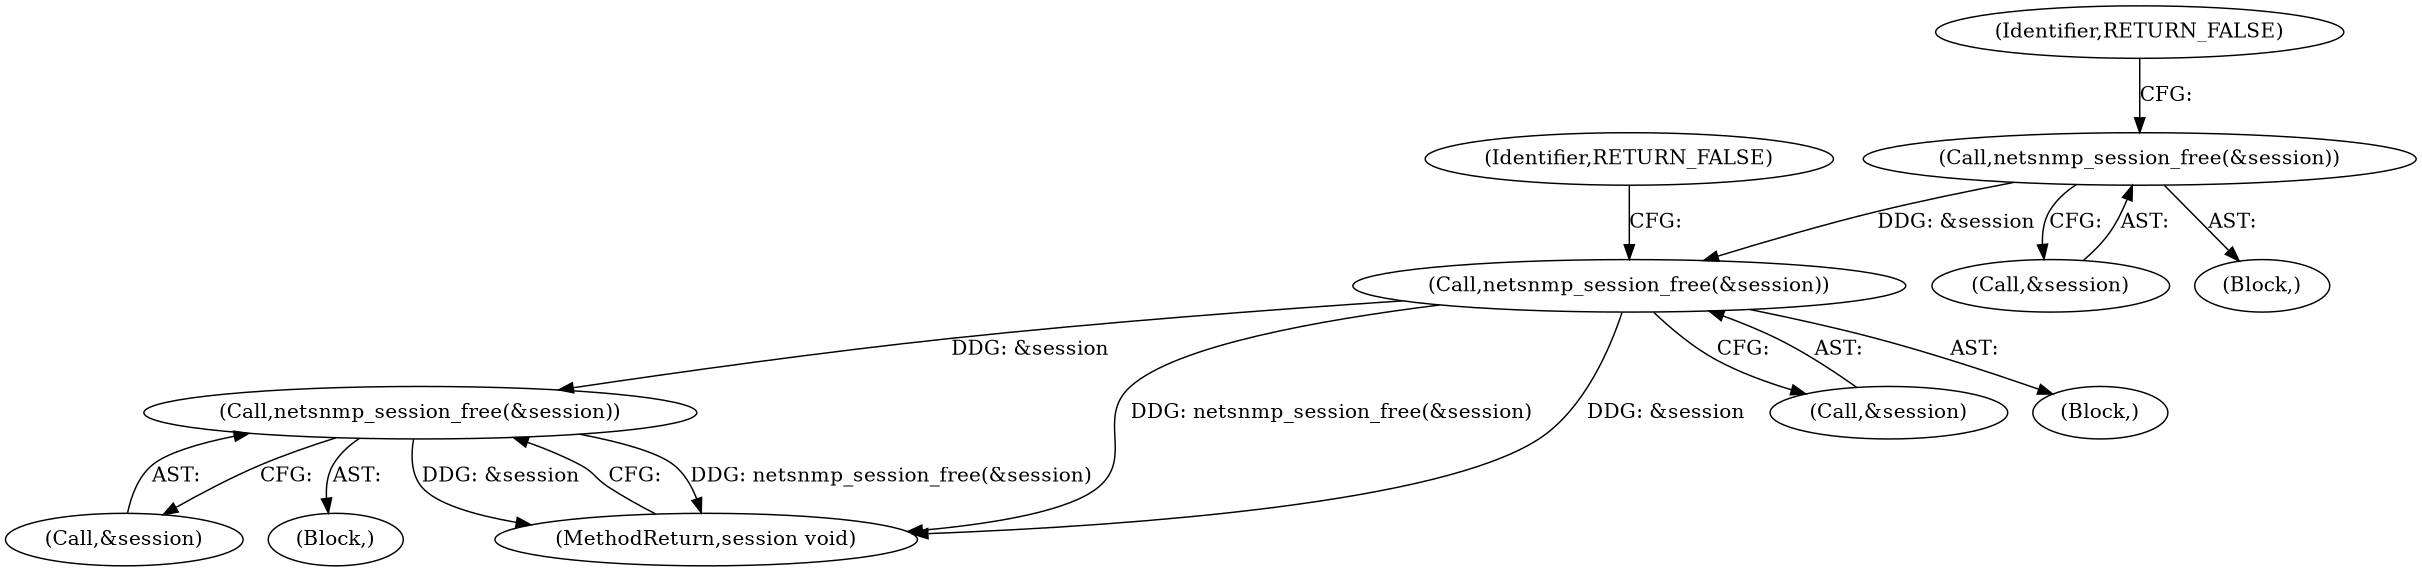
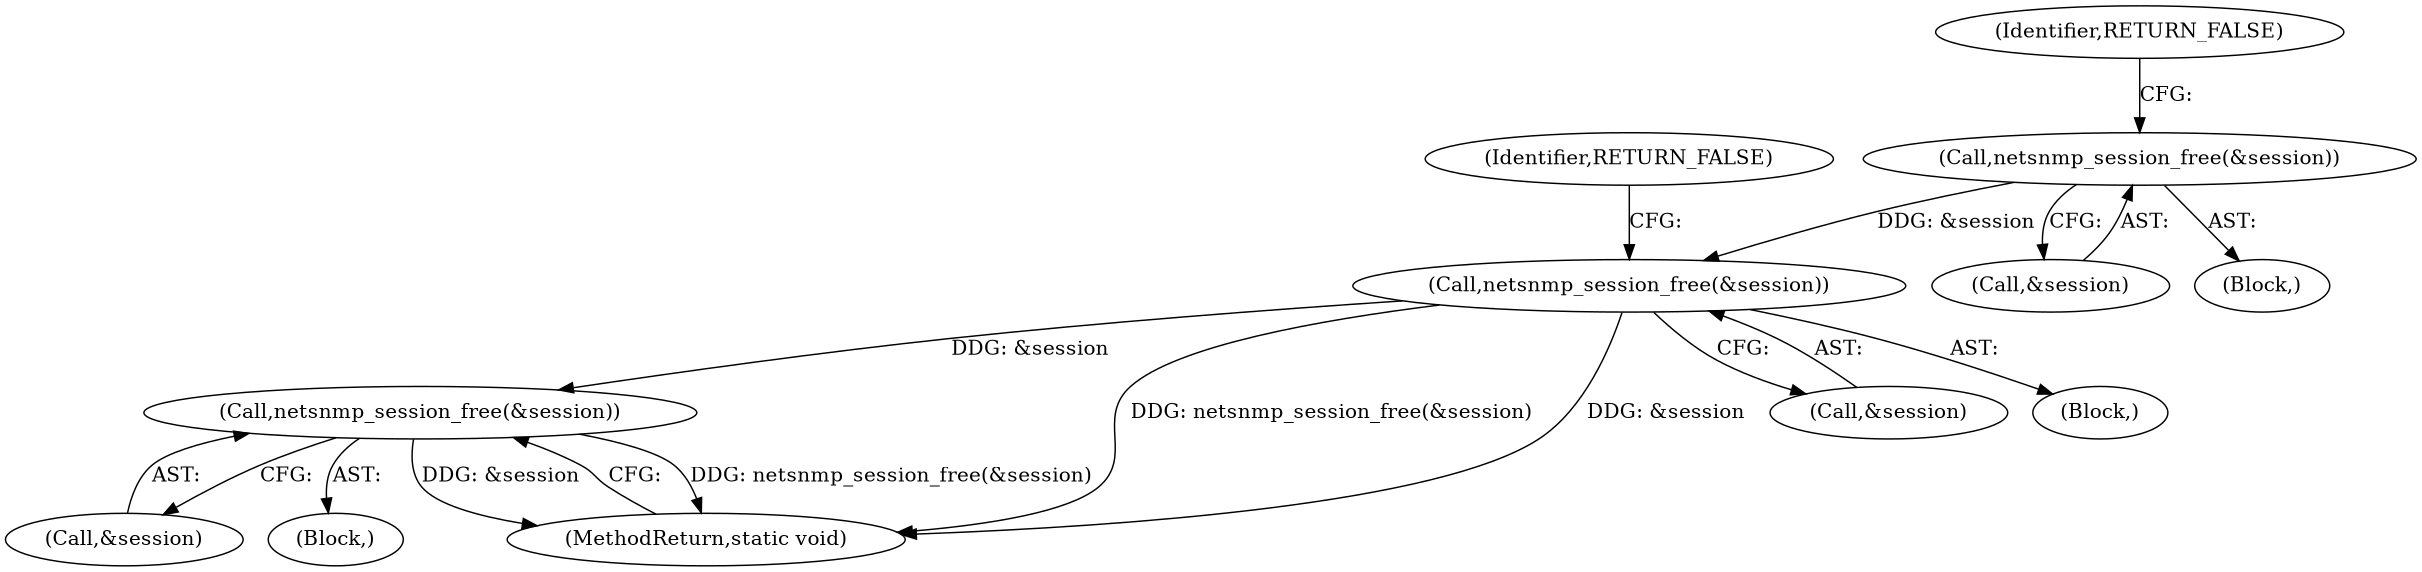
node "(MethodReturn,session void)": label "(MethodReturn,session void)" -> "(MethodReturn,static void)"
